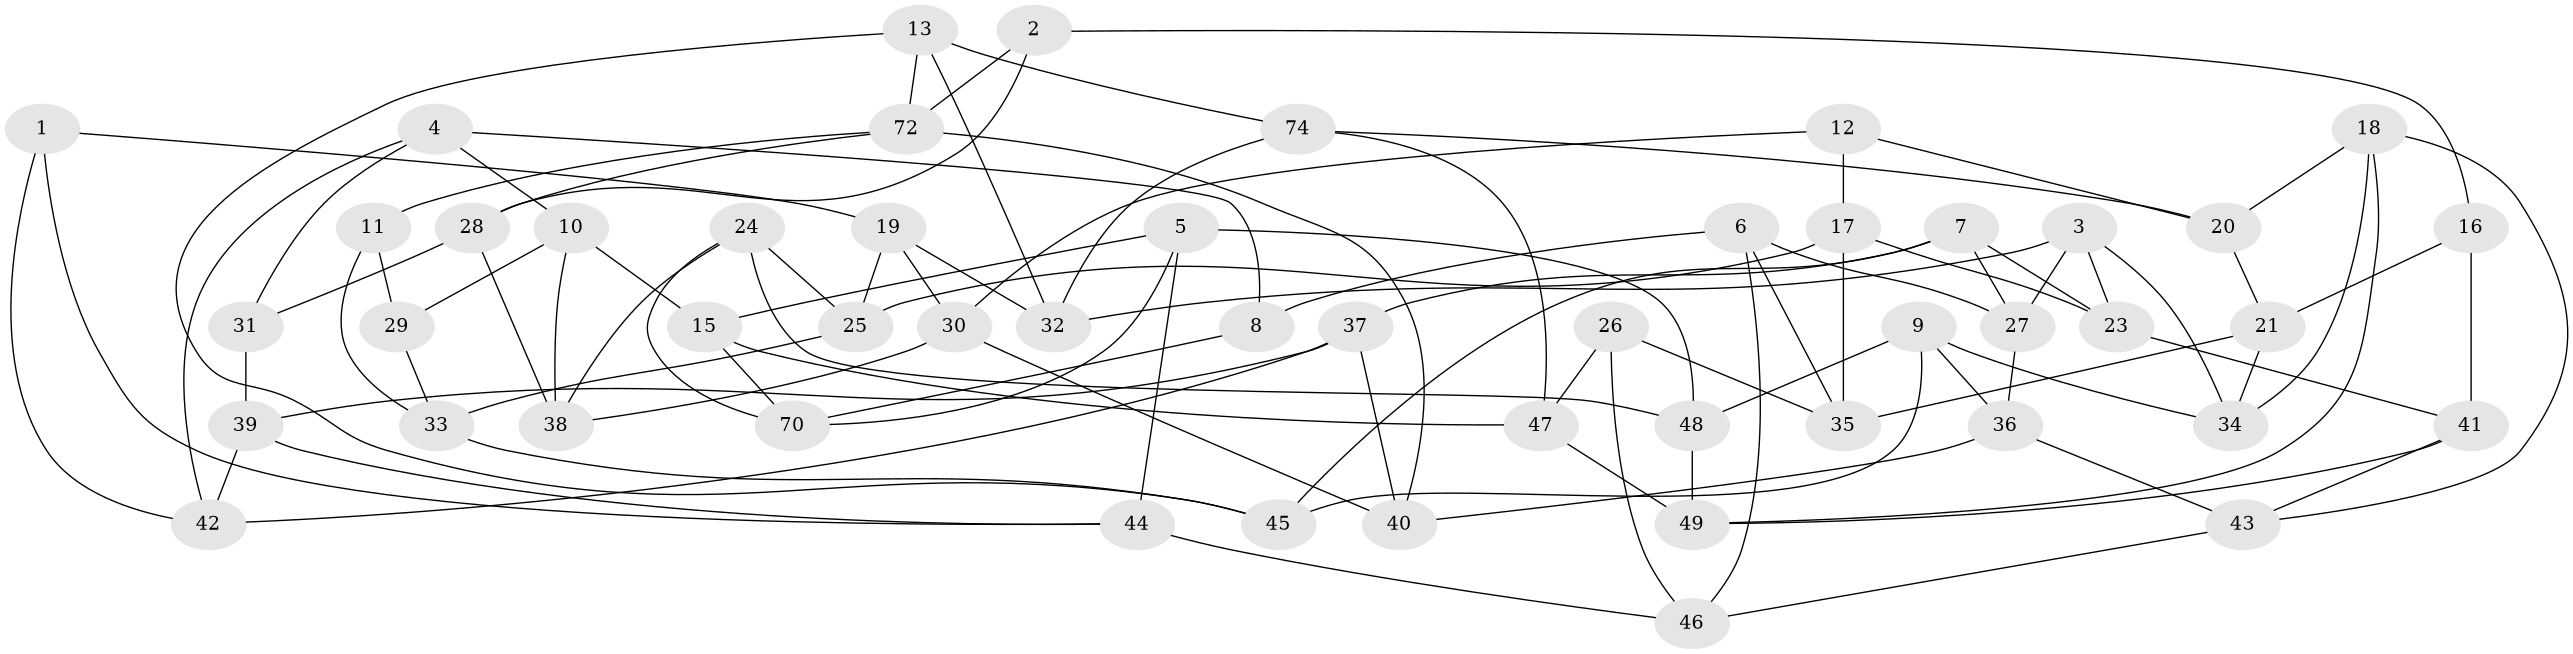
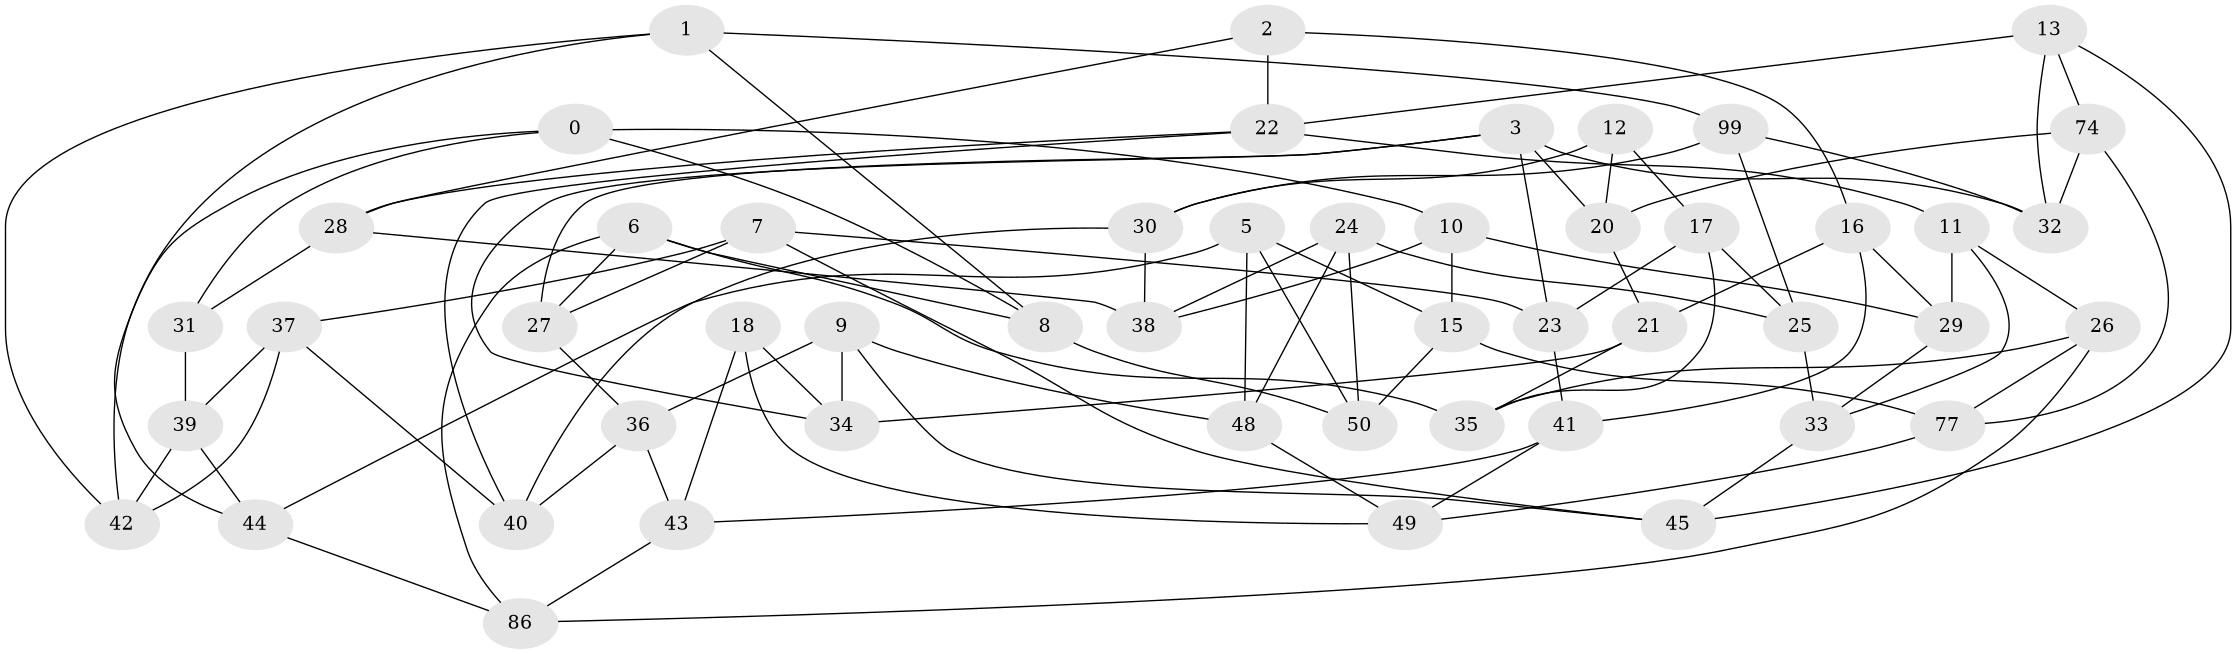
node "4": label "4" -> "0"
node "72": label "72" -> "22"
edge "1" -- "8": added
edge "18" -- "20": now "3" -- "20"
node "19": label "19" -> "99"
edge "16" -- "29": added
edge "11" -- "26": added
node "70": label "70" -> "50"
node "47": label "47" -> "77"
node "46": label "46" -> "86"
